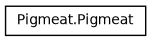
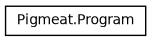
node "Pigmeat.Pigmeat": label "Pigmeat.Pigmeat" -> "Pigmeat.Program"
